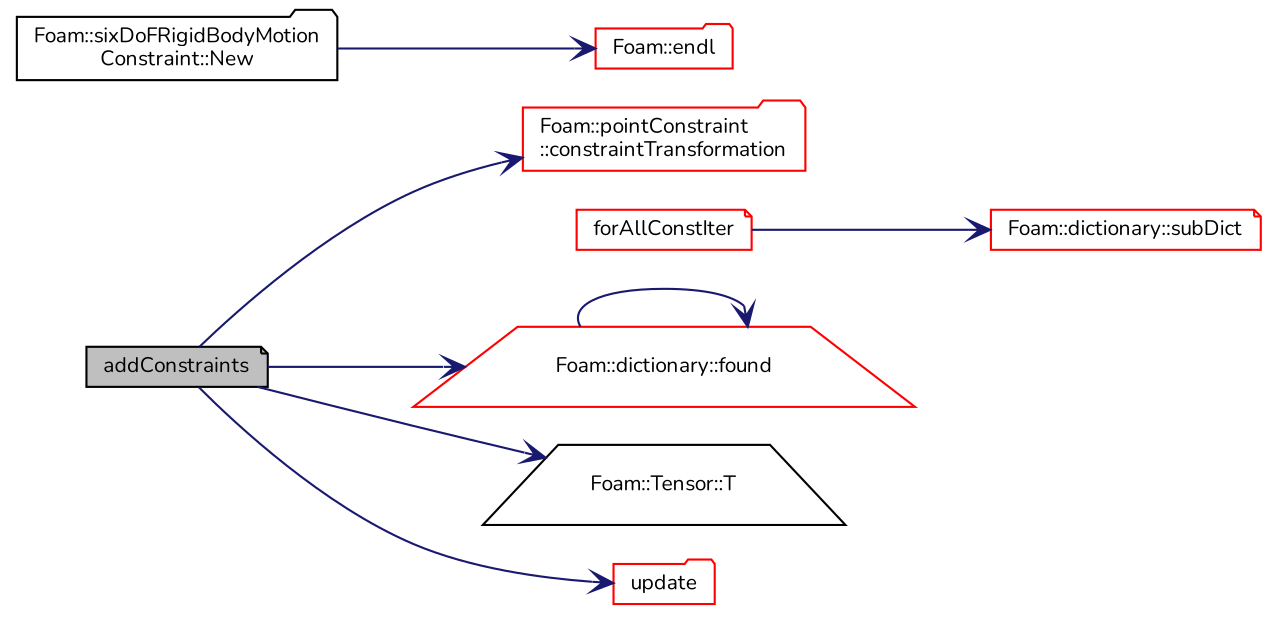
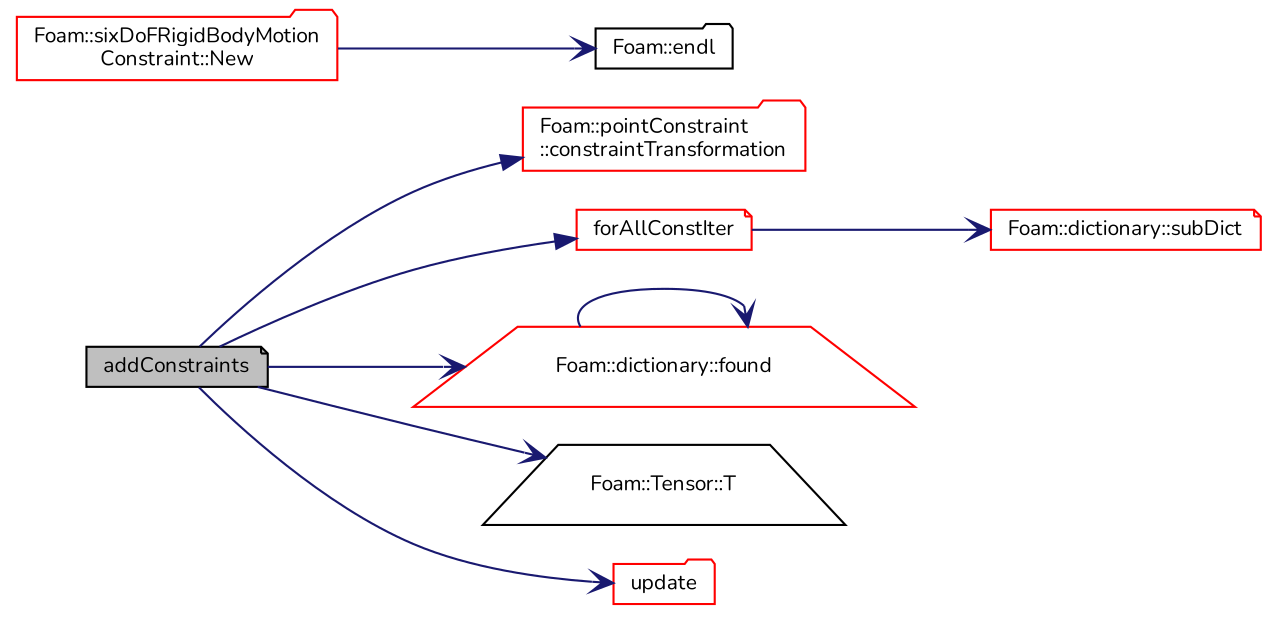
node "Foam::sixDoFRigidBodyMotion Constraint::New": color black -> red
node "Foam::endl": color red -> black
edge "addConstraints" -> "Foam::pointConstraint ::constraintTransformation": arrowhead vee -> normal
edge "addConstraints" -> "forAllConstIter": added
